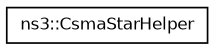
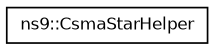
node "ns3::CsmaStarHelper": label "ns3::CsmaStarHelper" -> "ns9::CsmaStarHelper"
